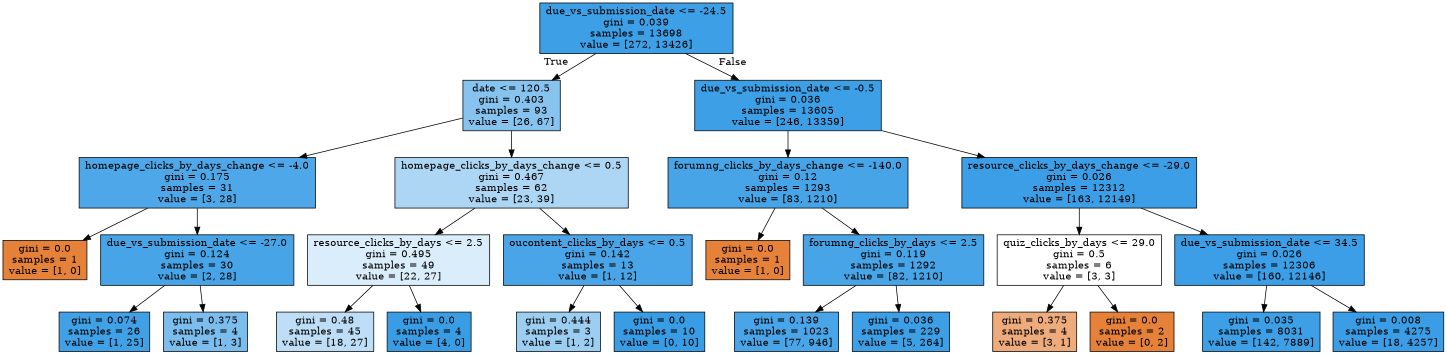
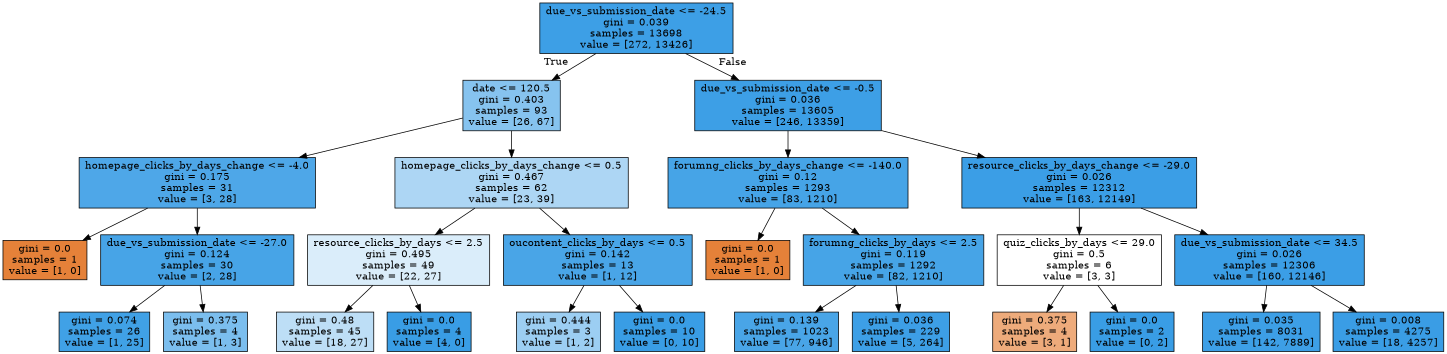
node "gini = 0.0 samples = 2 value = [0, 2]": fillcolor #e58139ff -> #399de5ff
